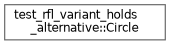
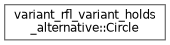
node "test_rfl_variant_holds _alternative::Circle": label "test_rfl_variant_holds _alternative::Circle" -> "variant_rfl_variant_holds _alternative::Circle"
